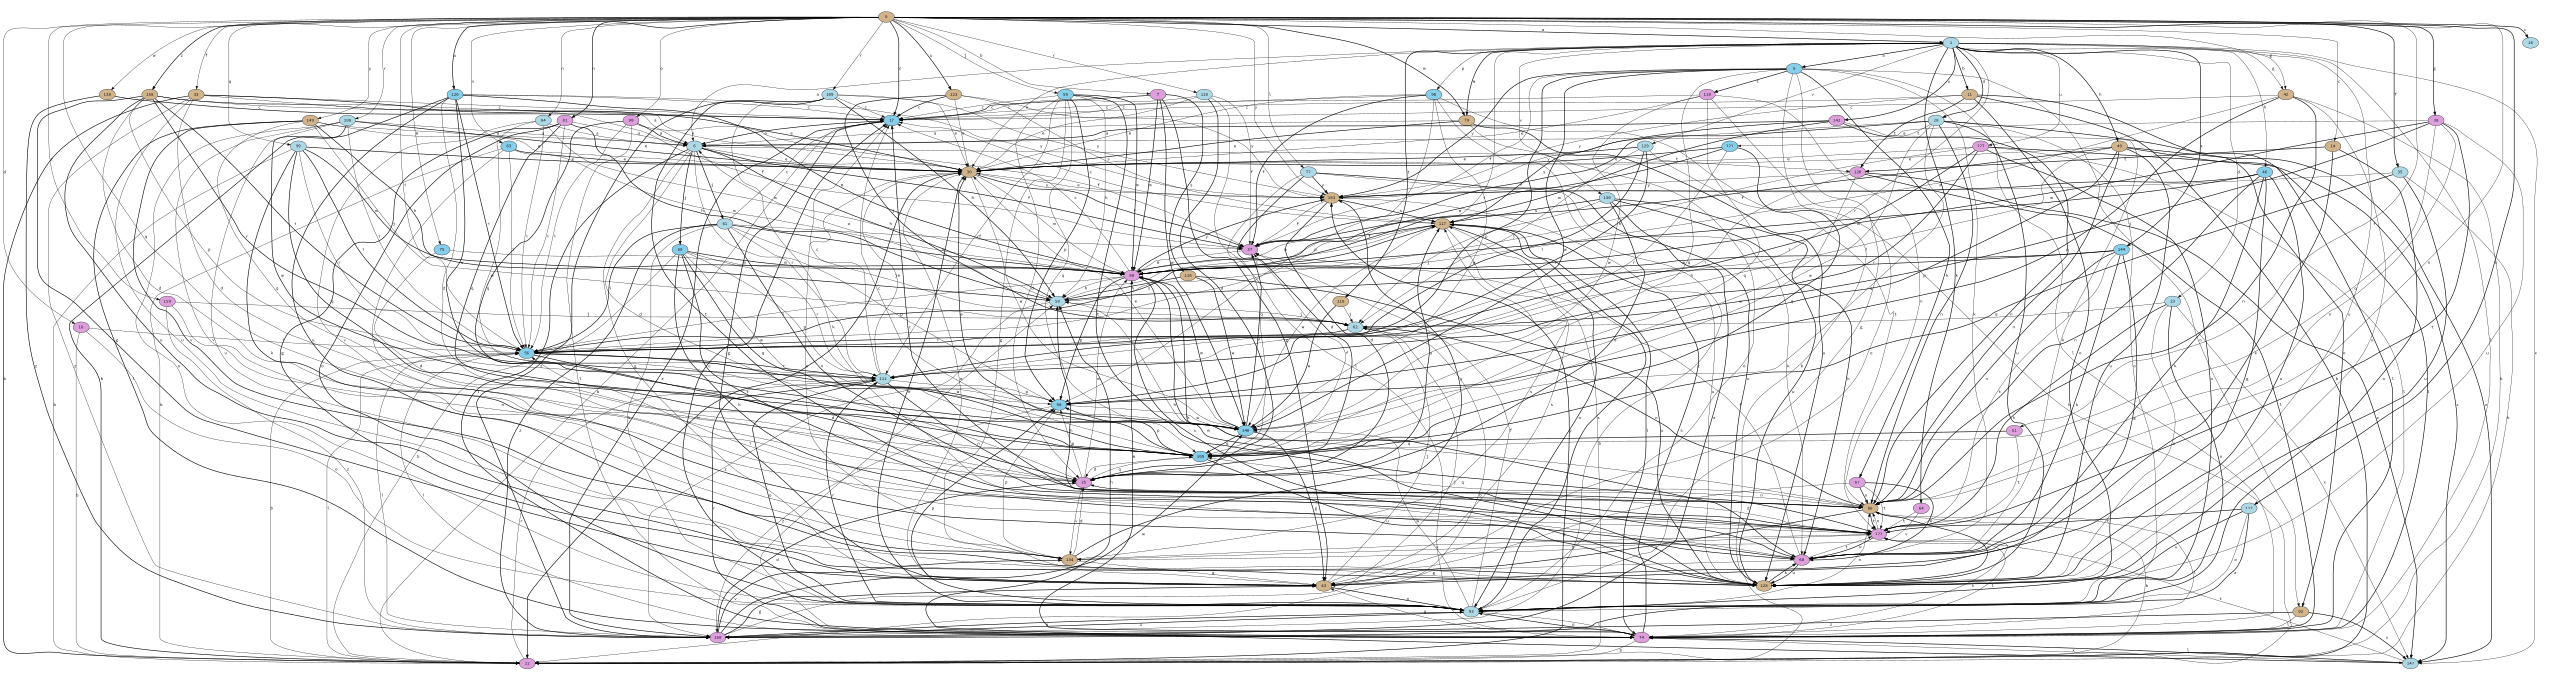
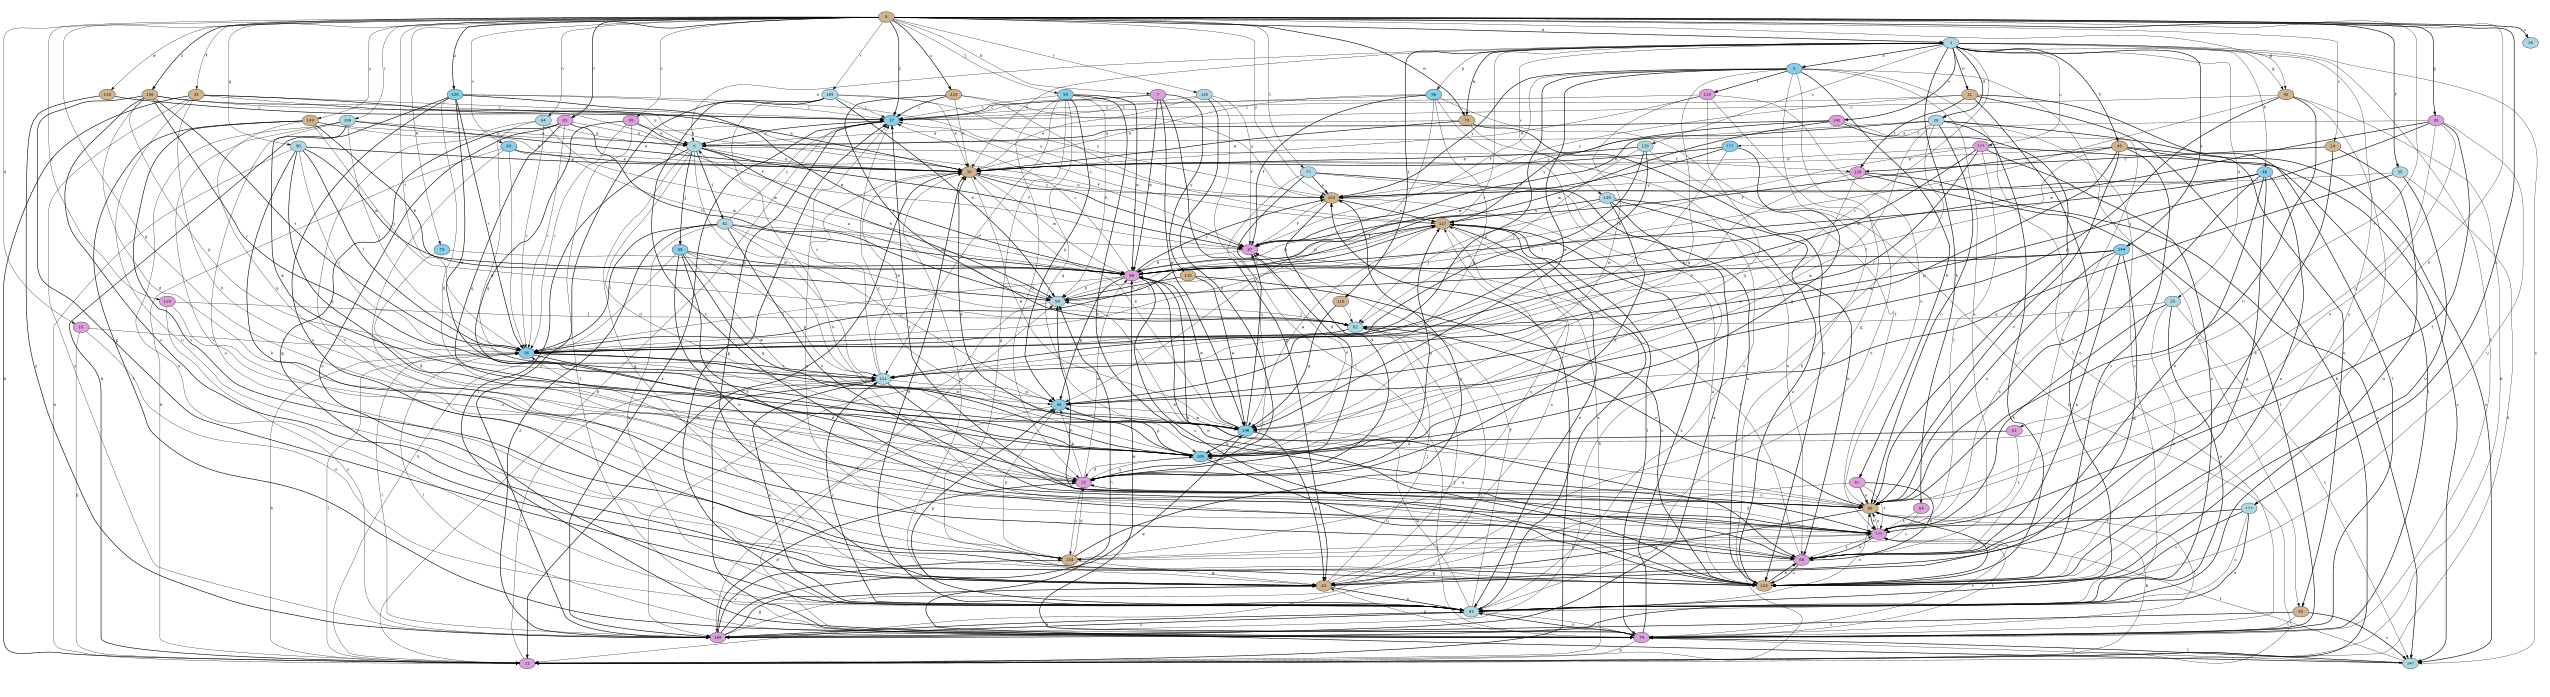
edge "127" -> "74": now "127" -> "122"
